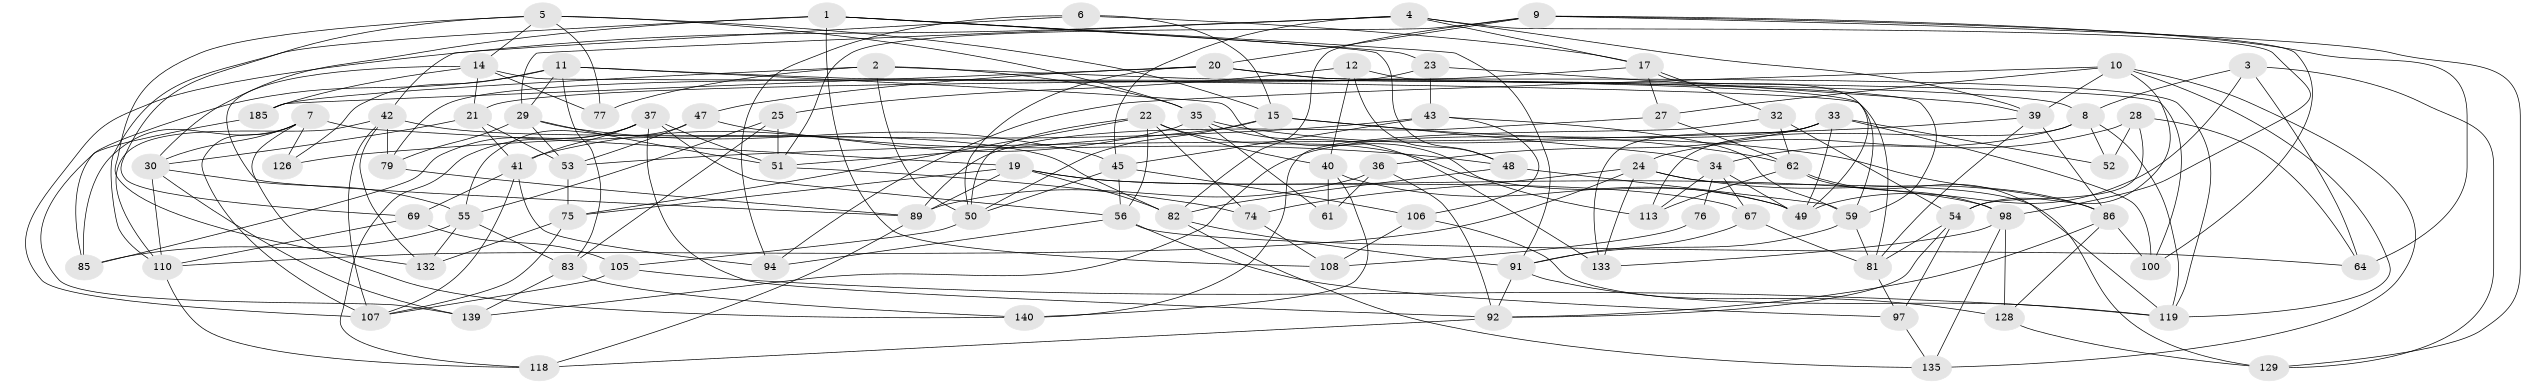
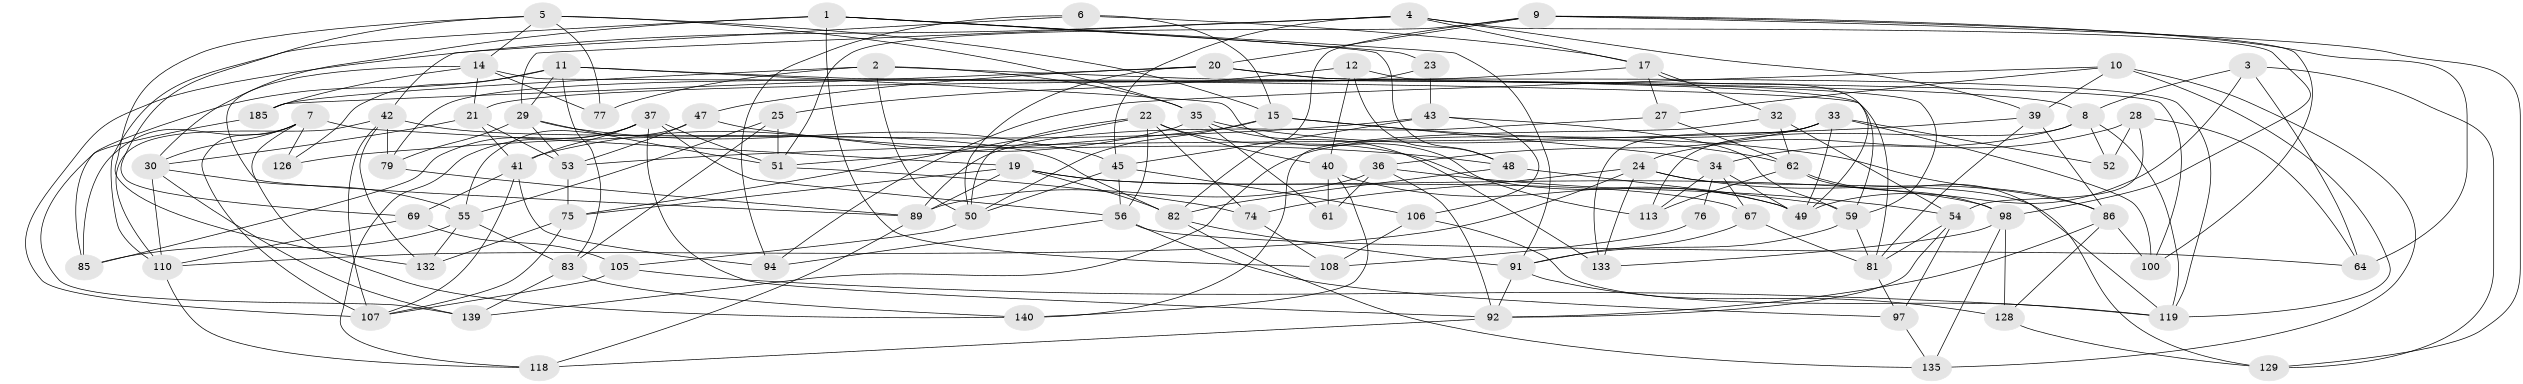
edge "23" -- "39": removed
edge "10" -- "54": now "36" -- "54"
